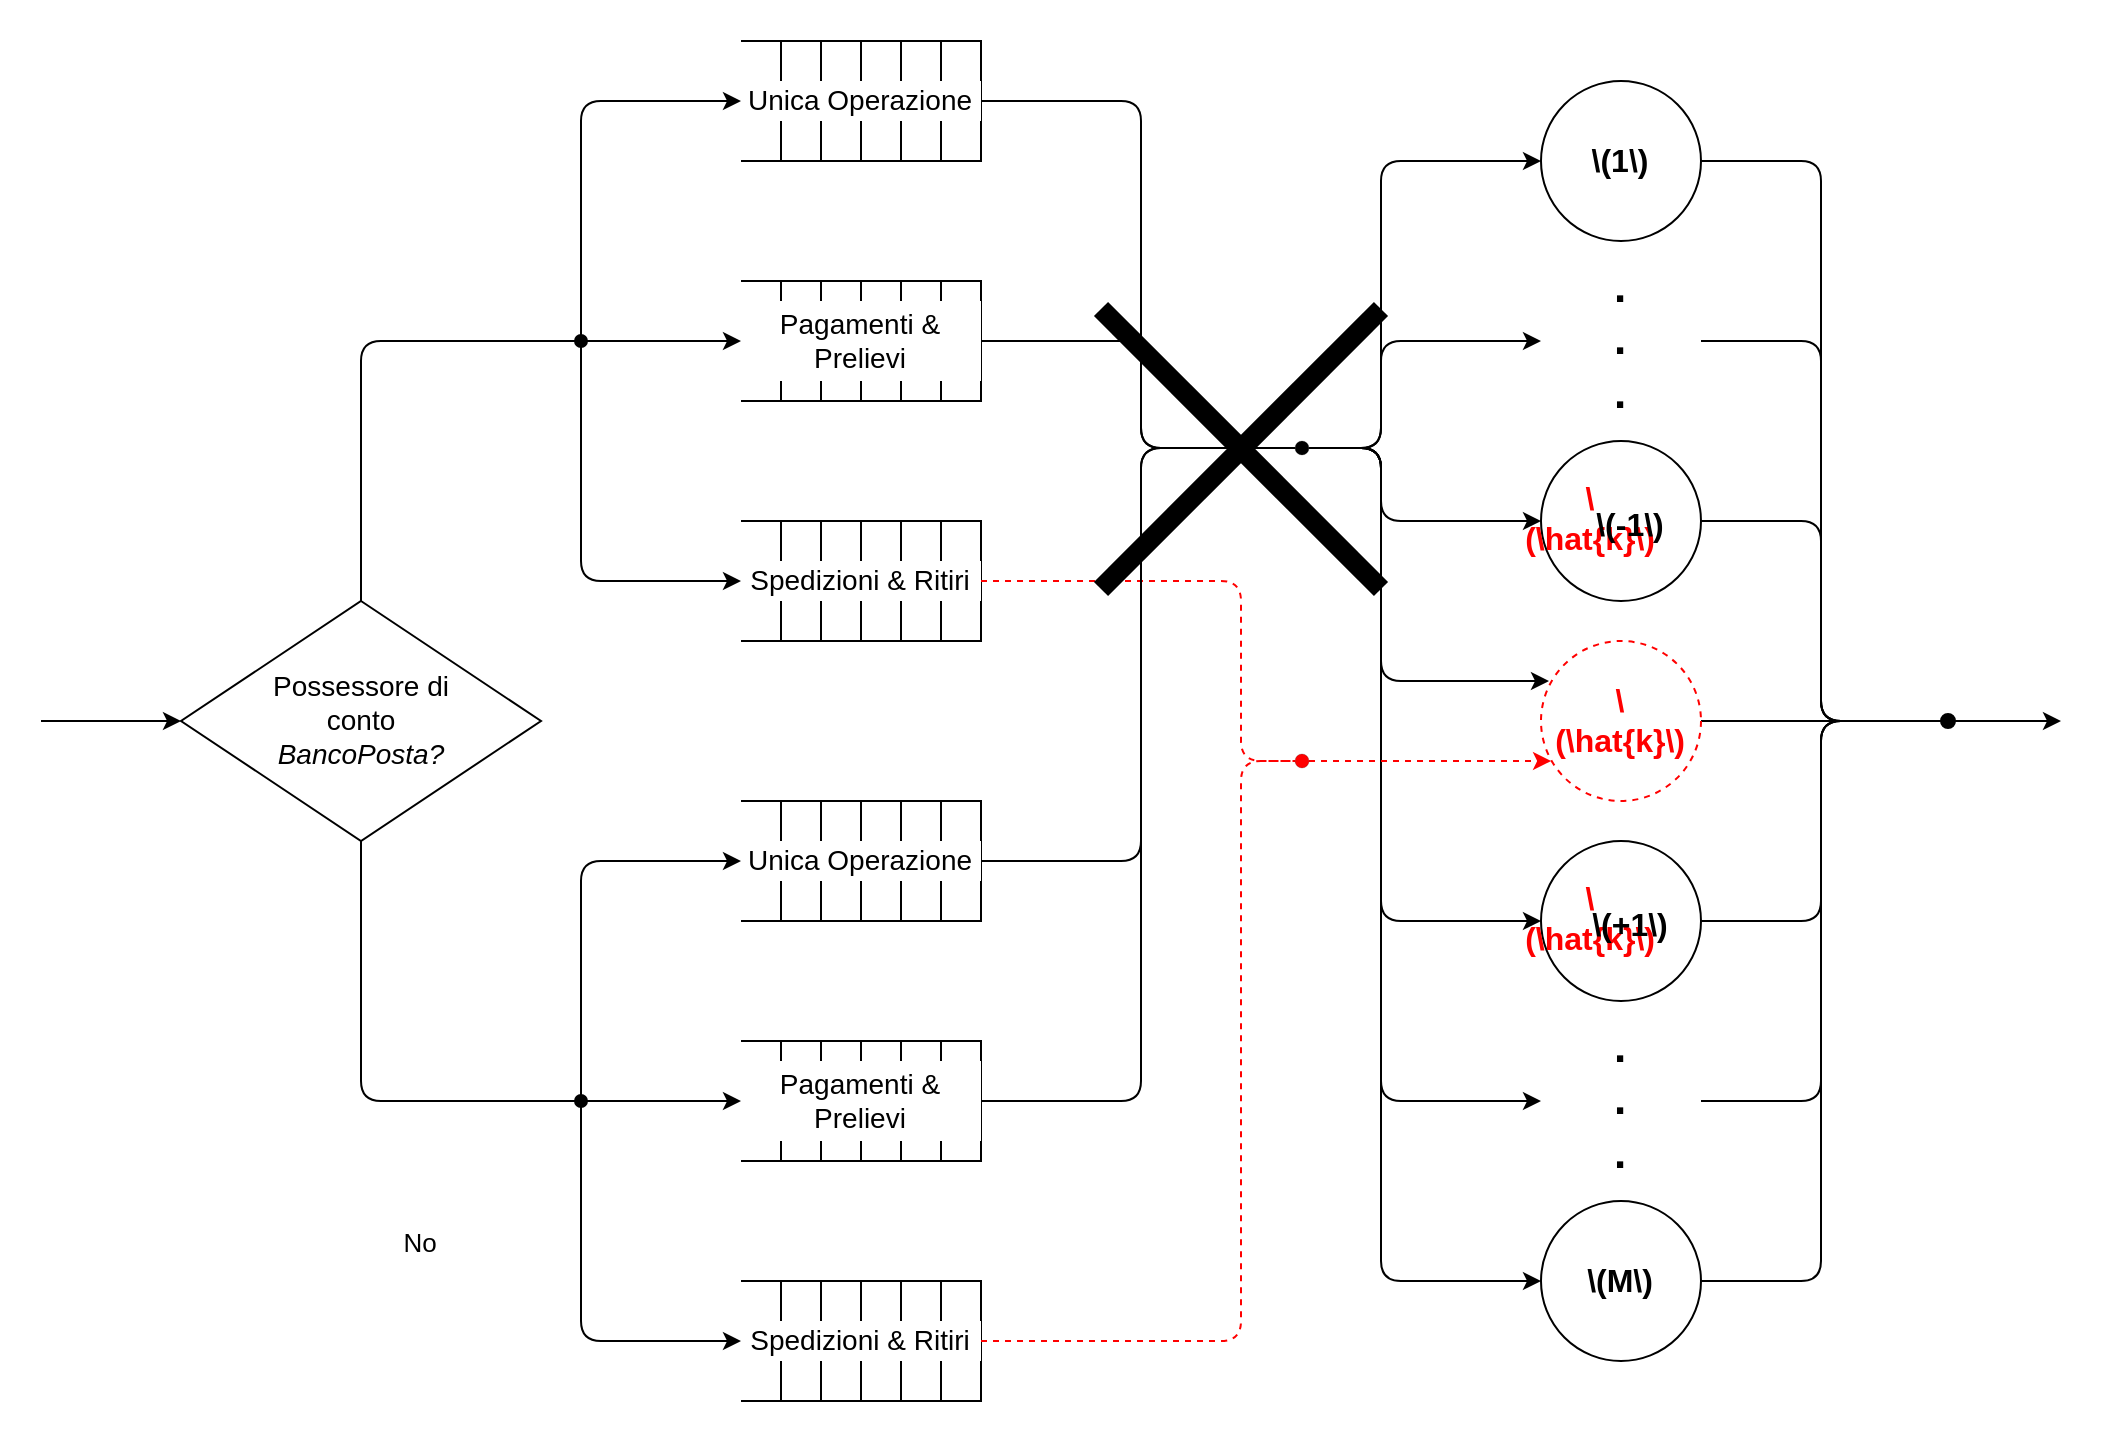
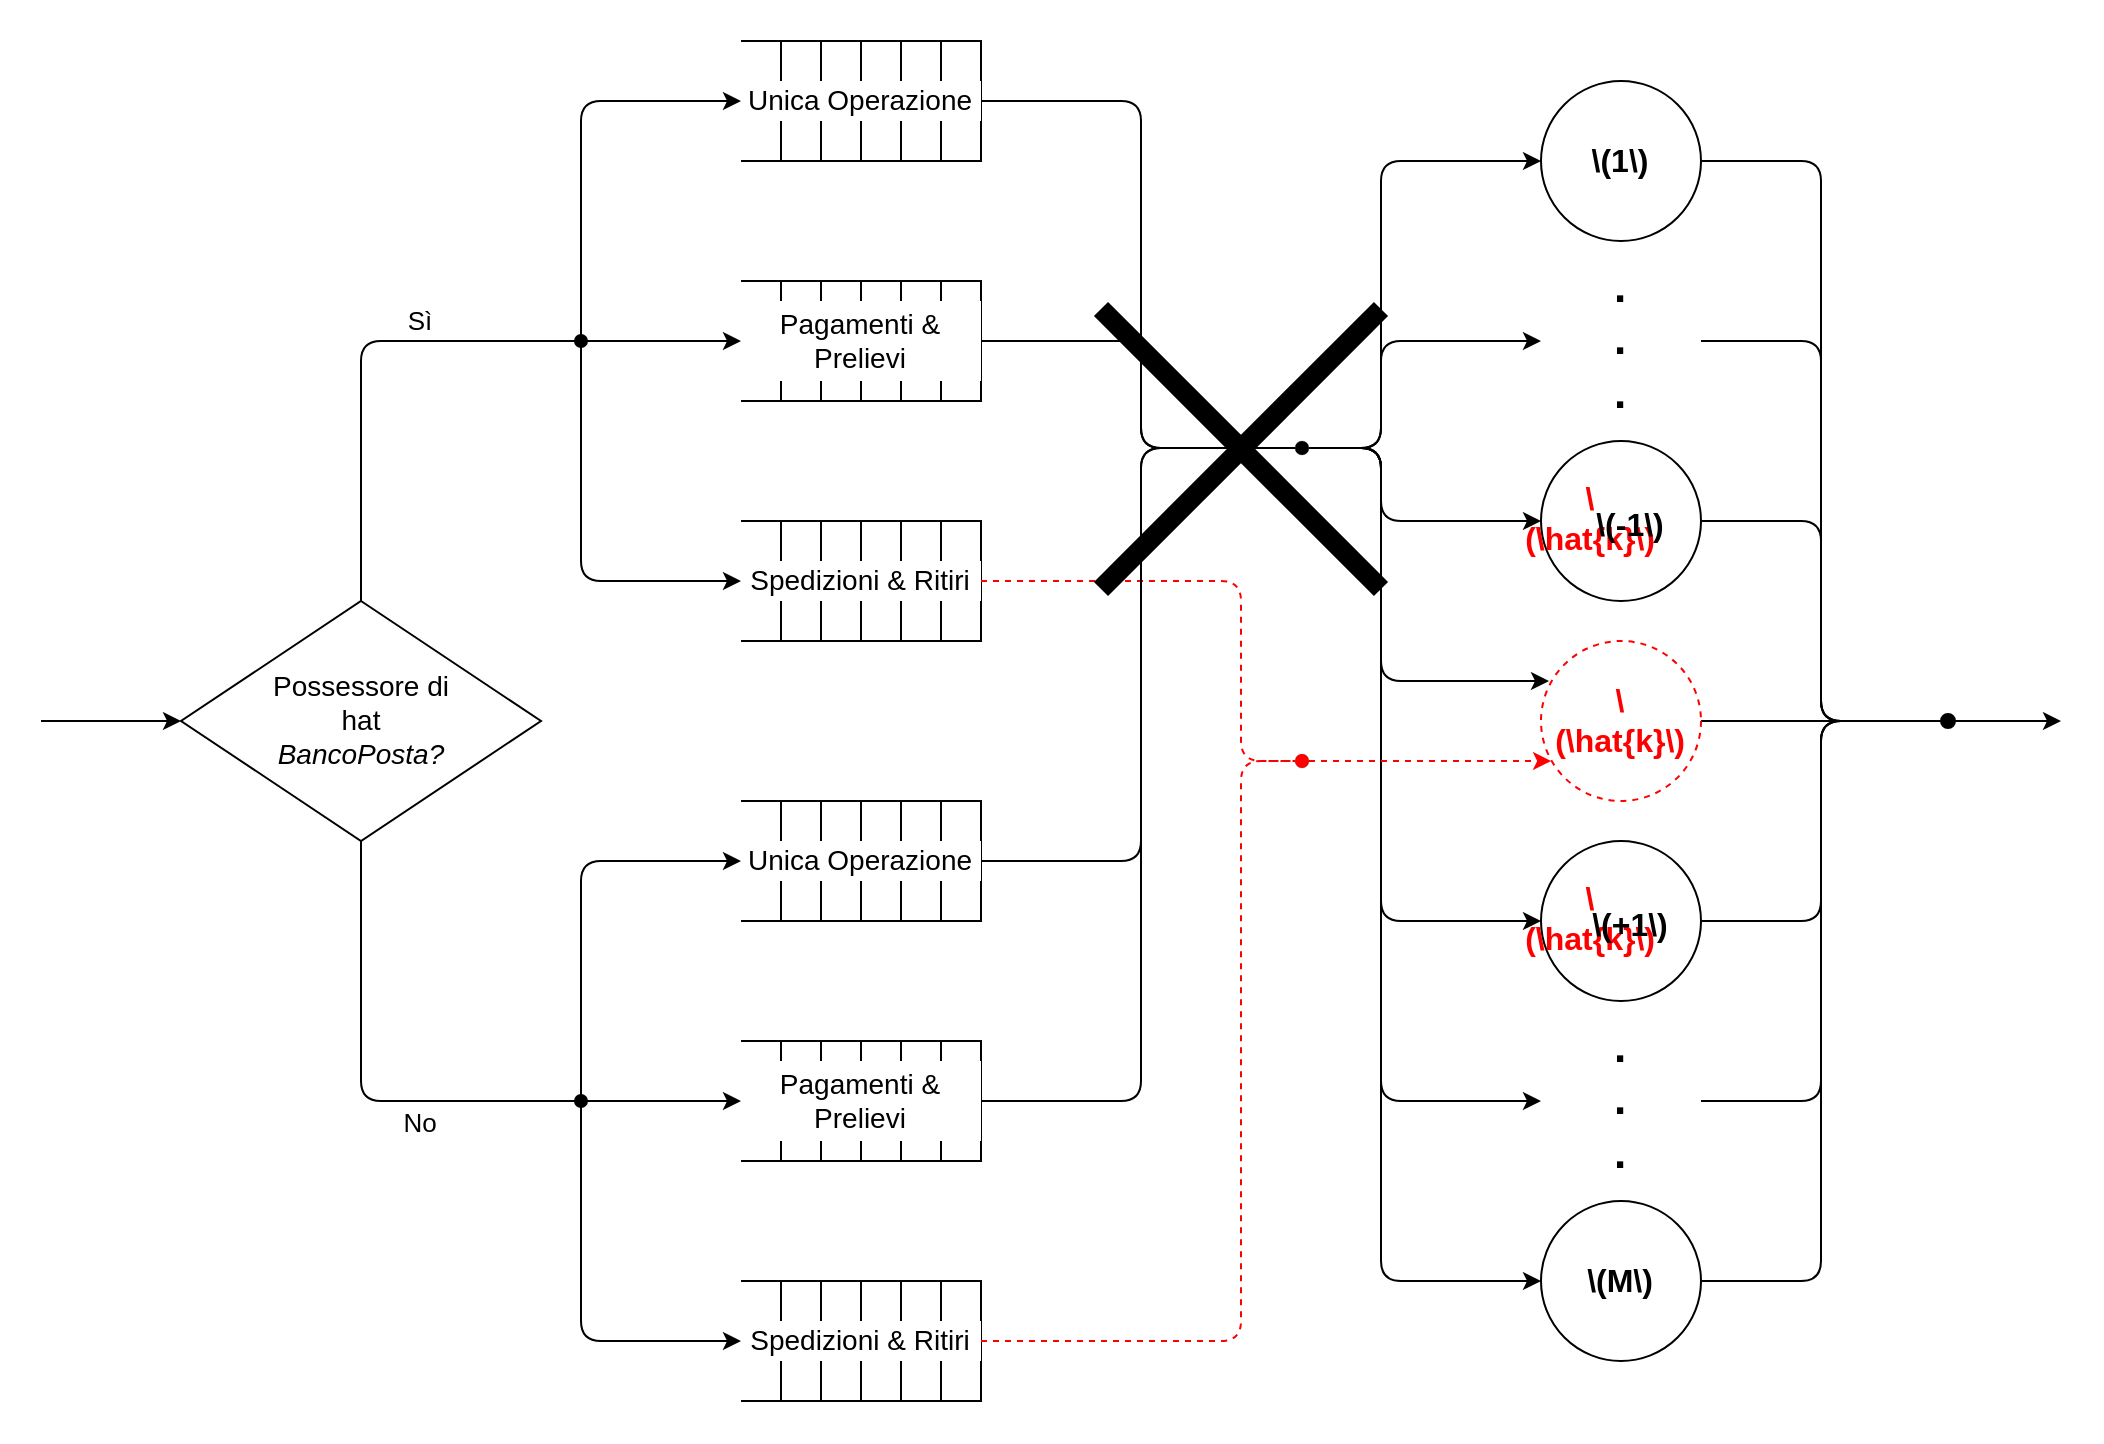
node "Sì": added
node "Possessore di conto BancoPosta?": label "Possessore di conto BancoPosta?" -> "Possessore di hat BancoPosta?"
node "No": moved (421, 1243) -> (421, 1123)
